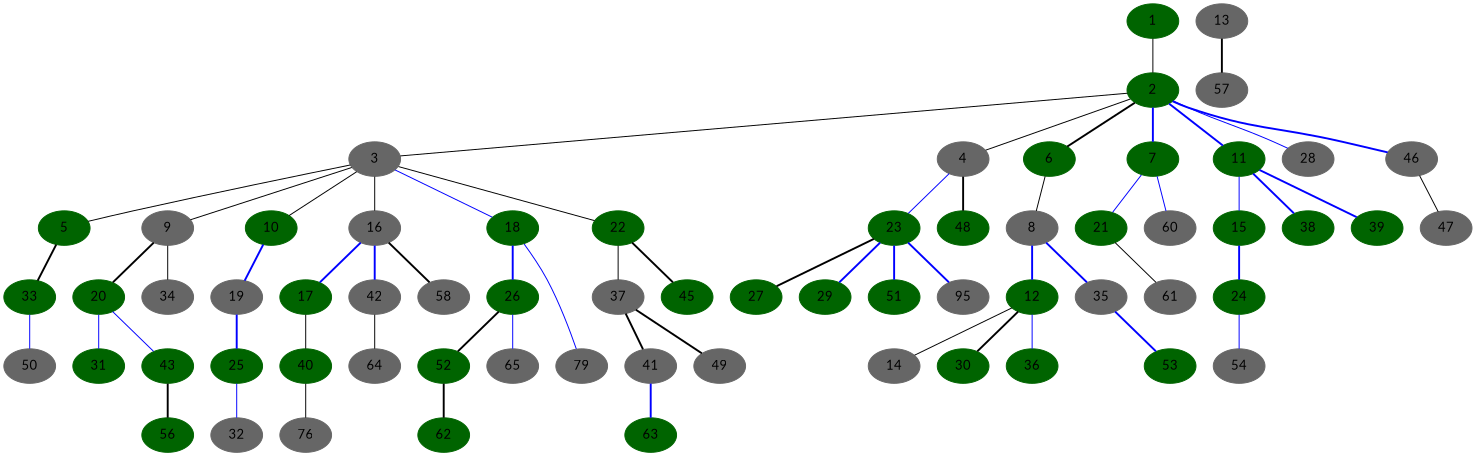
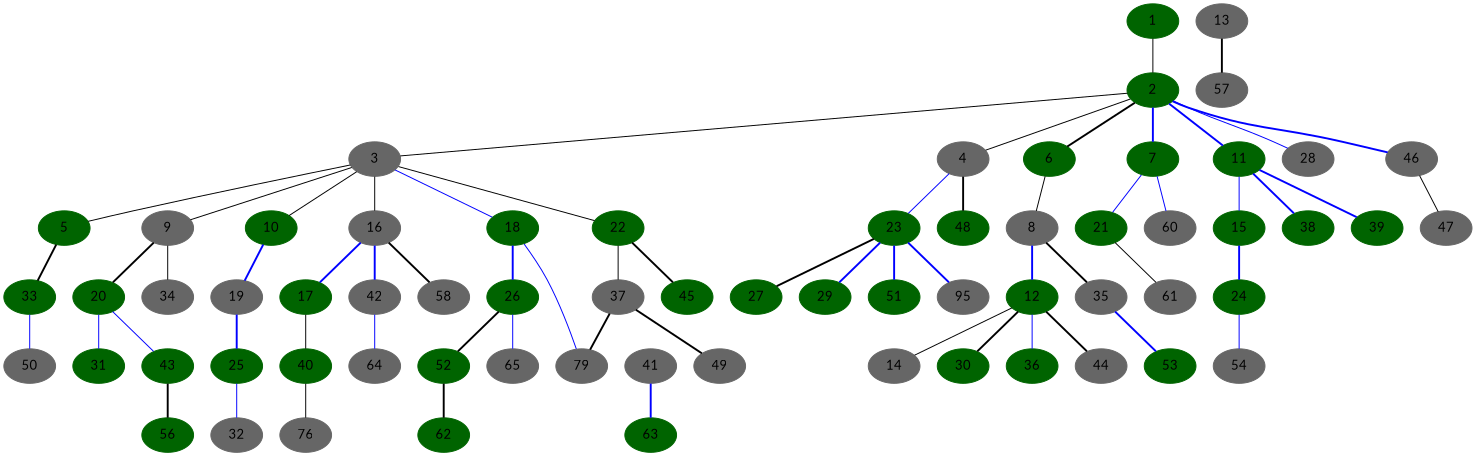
edge "8" -- "35": color blue -> black
edge "37" -- "41": now "37" -- "79"
edge "42" -- "64": color black -> blue
node "44": added
